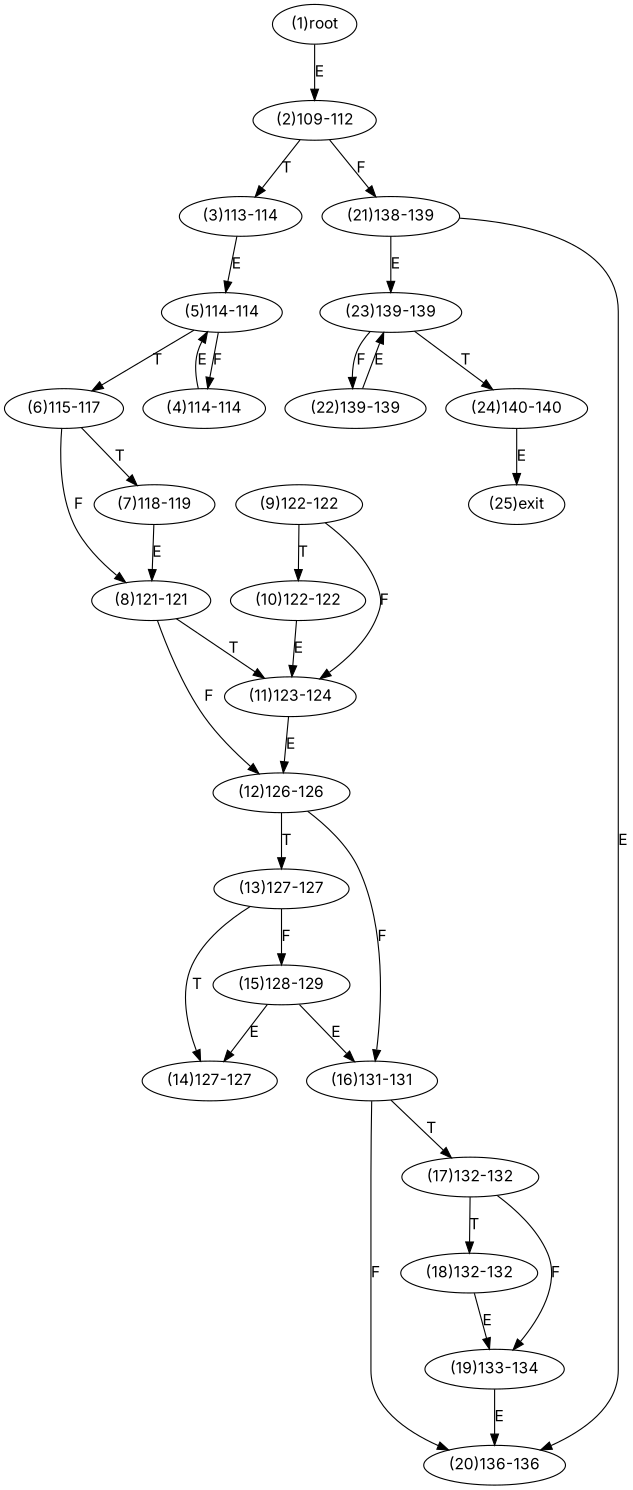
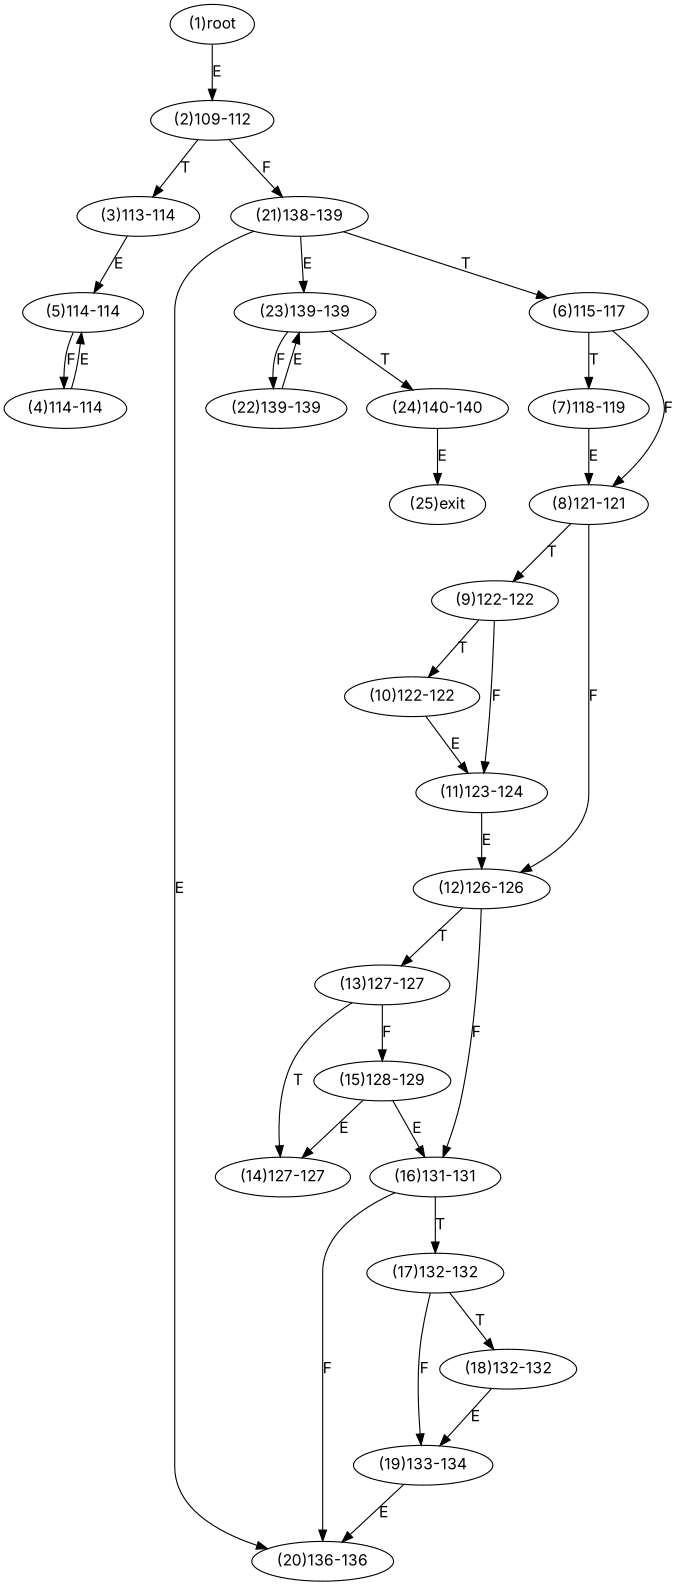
edge "(5)114-114" -> "(6)115-117": now "(21)138-139" -> "(6)115-117"
edge "(8)121-121" -> "(11)123-124": now "(8)121-121" -> "(9)122-122"
